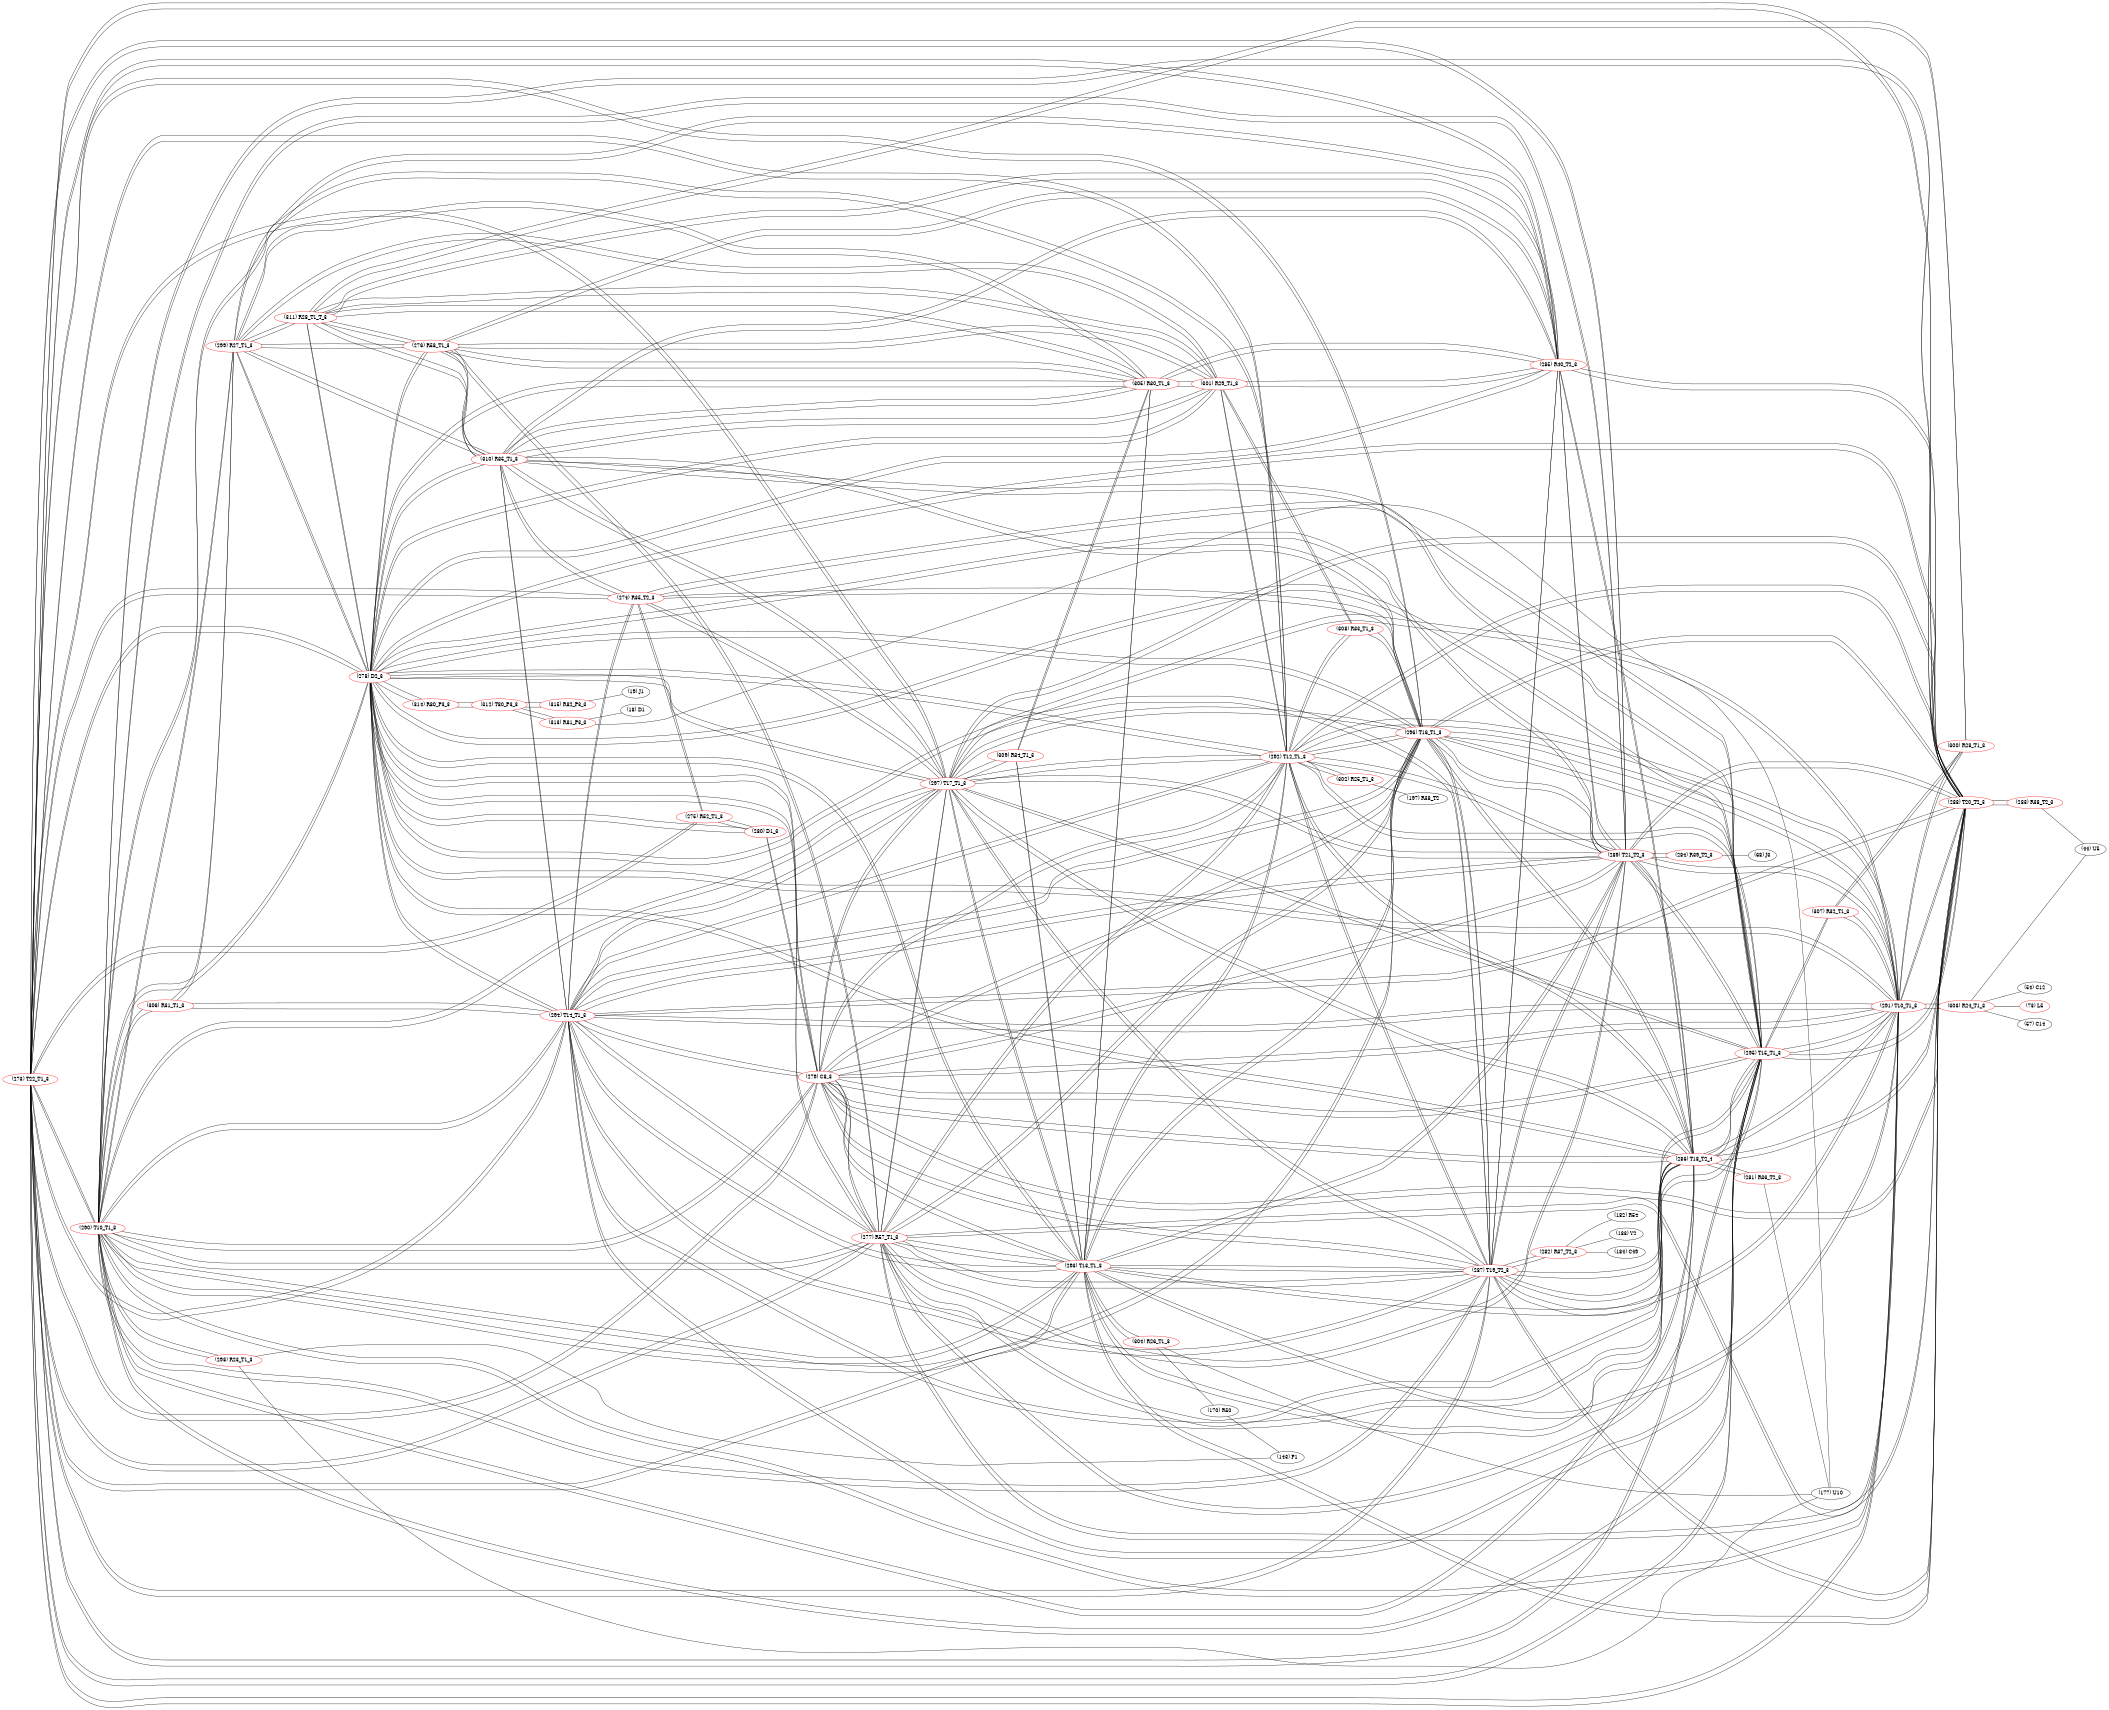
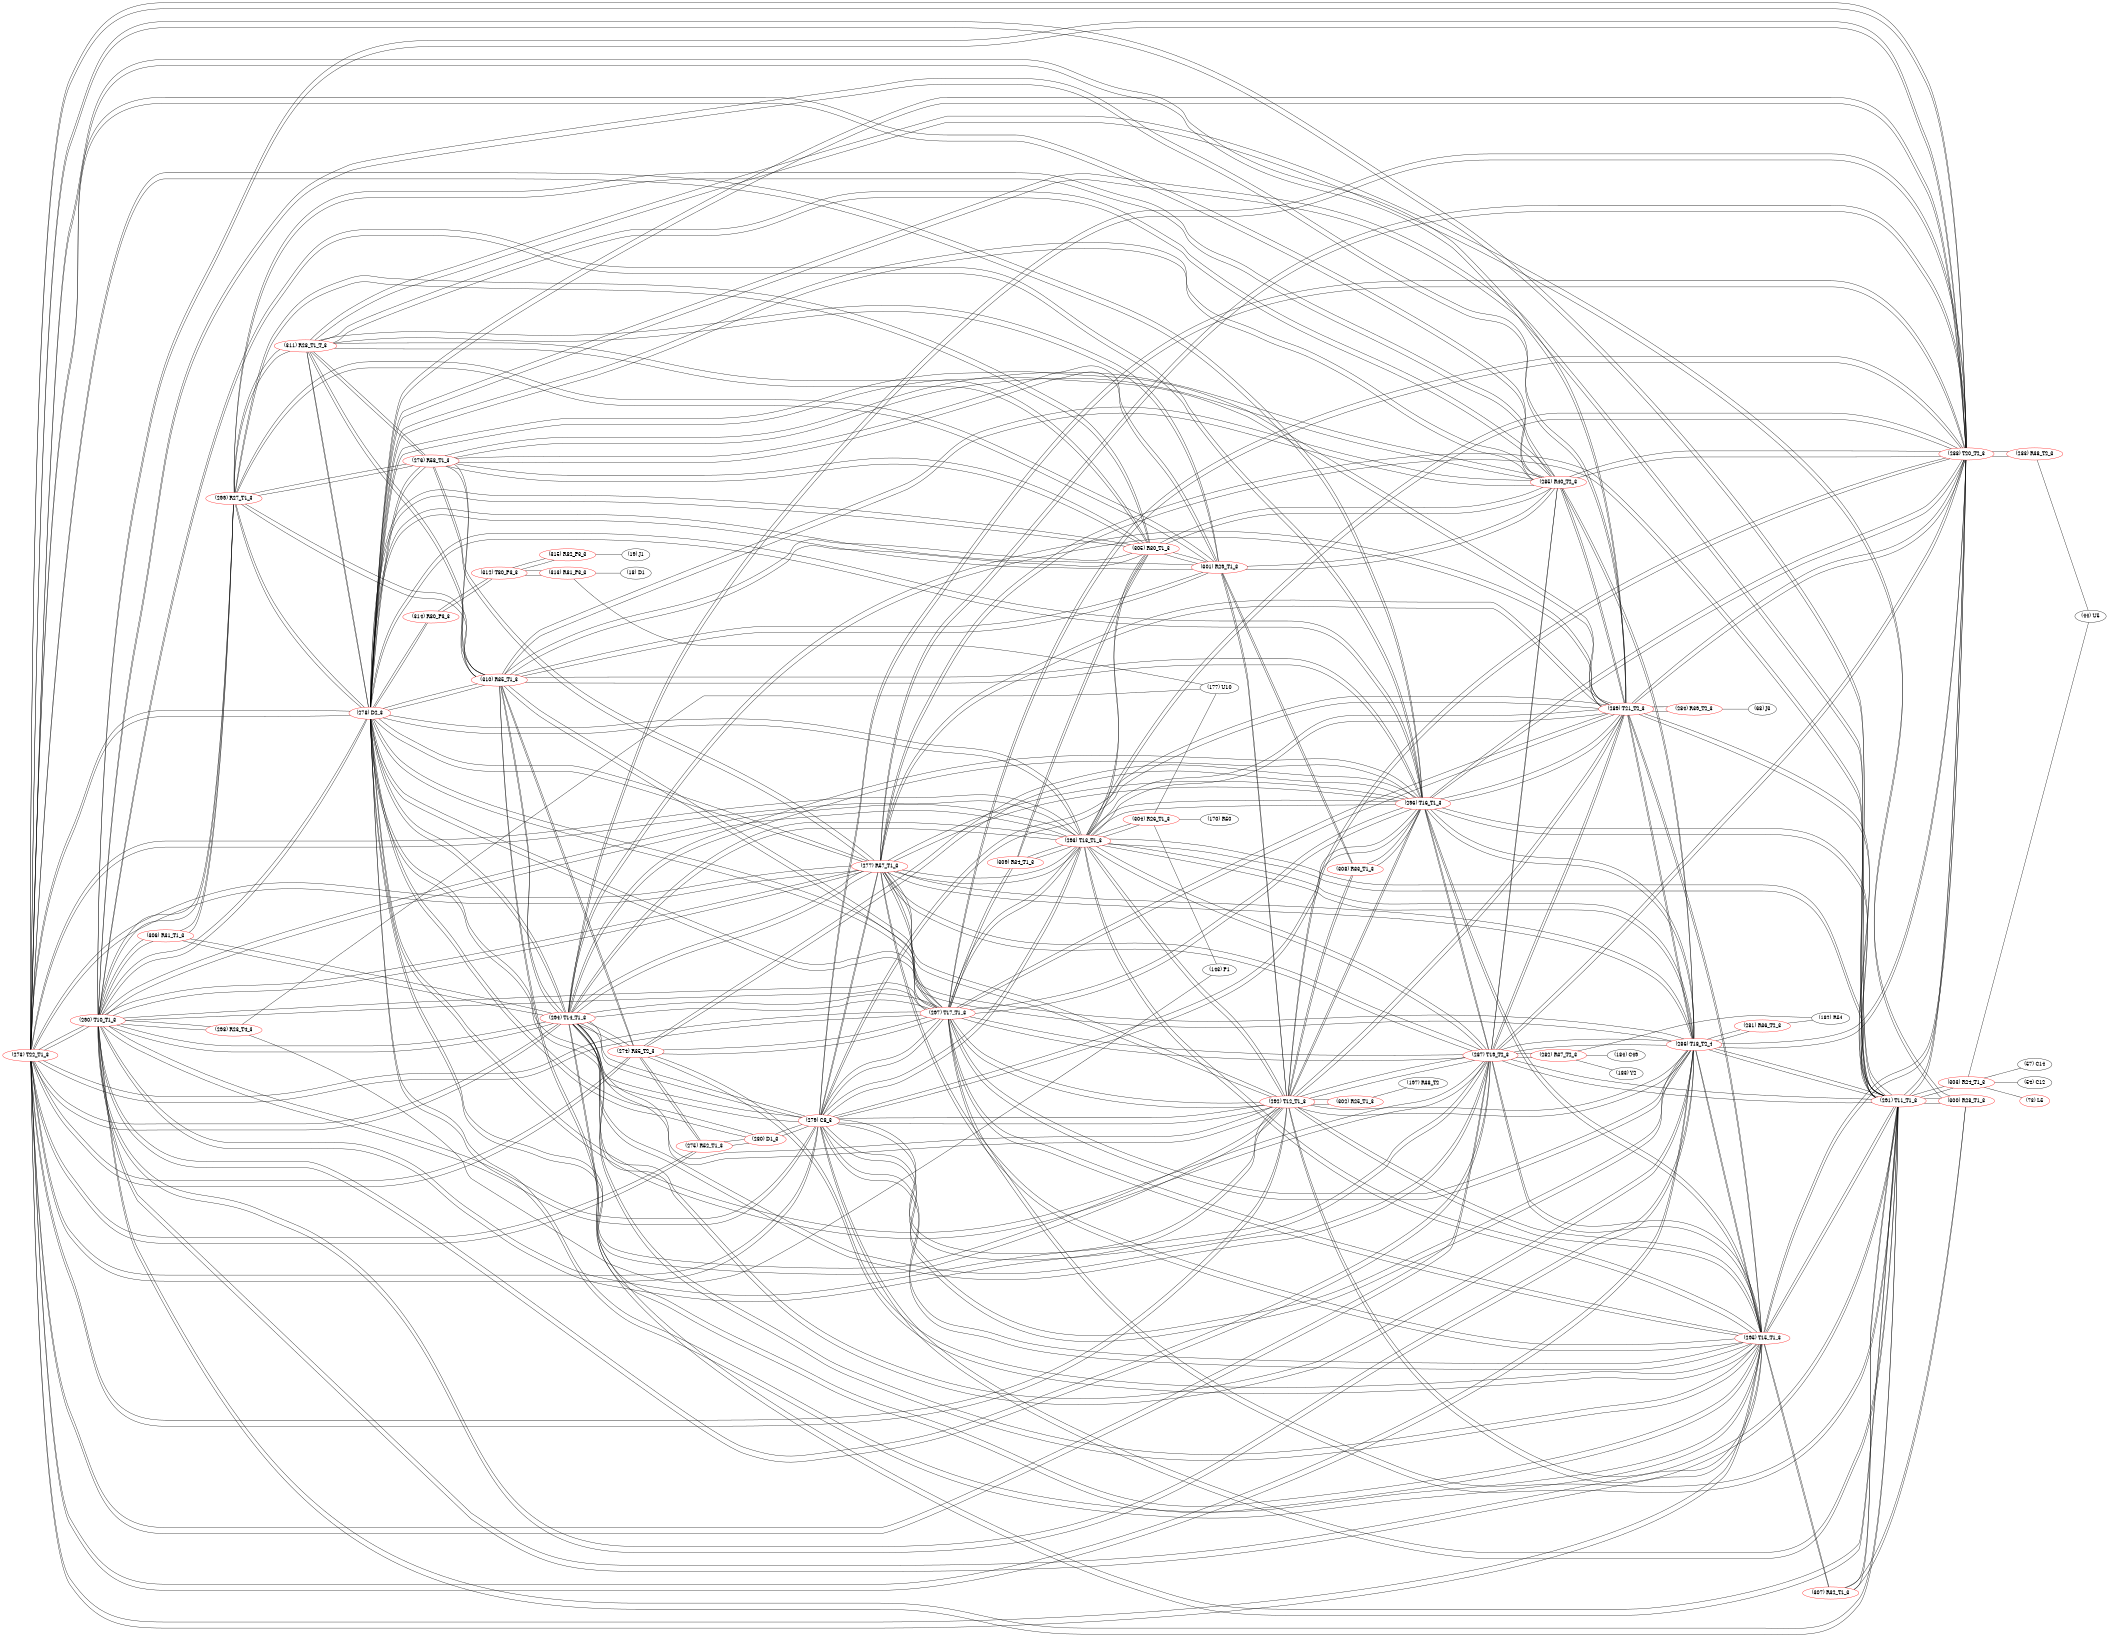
node "(291) T10_T1_3": label "(291) T10_T1_3" -> "(291) T11_T1_3"
edge "(281) R36_T2_3" -- "(177) U10": now "(281) R36_T2_3" -- "(182) R54"
node "(298) R23_T1_3": label "(298) R23_T1_3" -> "(298) R23_T4_3"
edge "(170) R50" -- "(143) P1": now "(304) R26_T1_3" -- "(143) P1"
